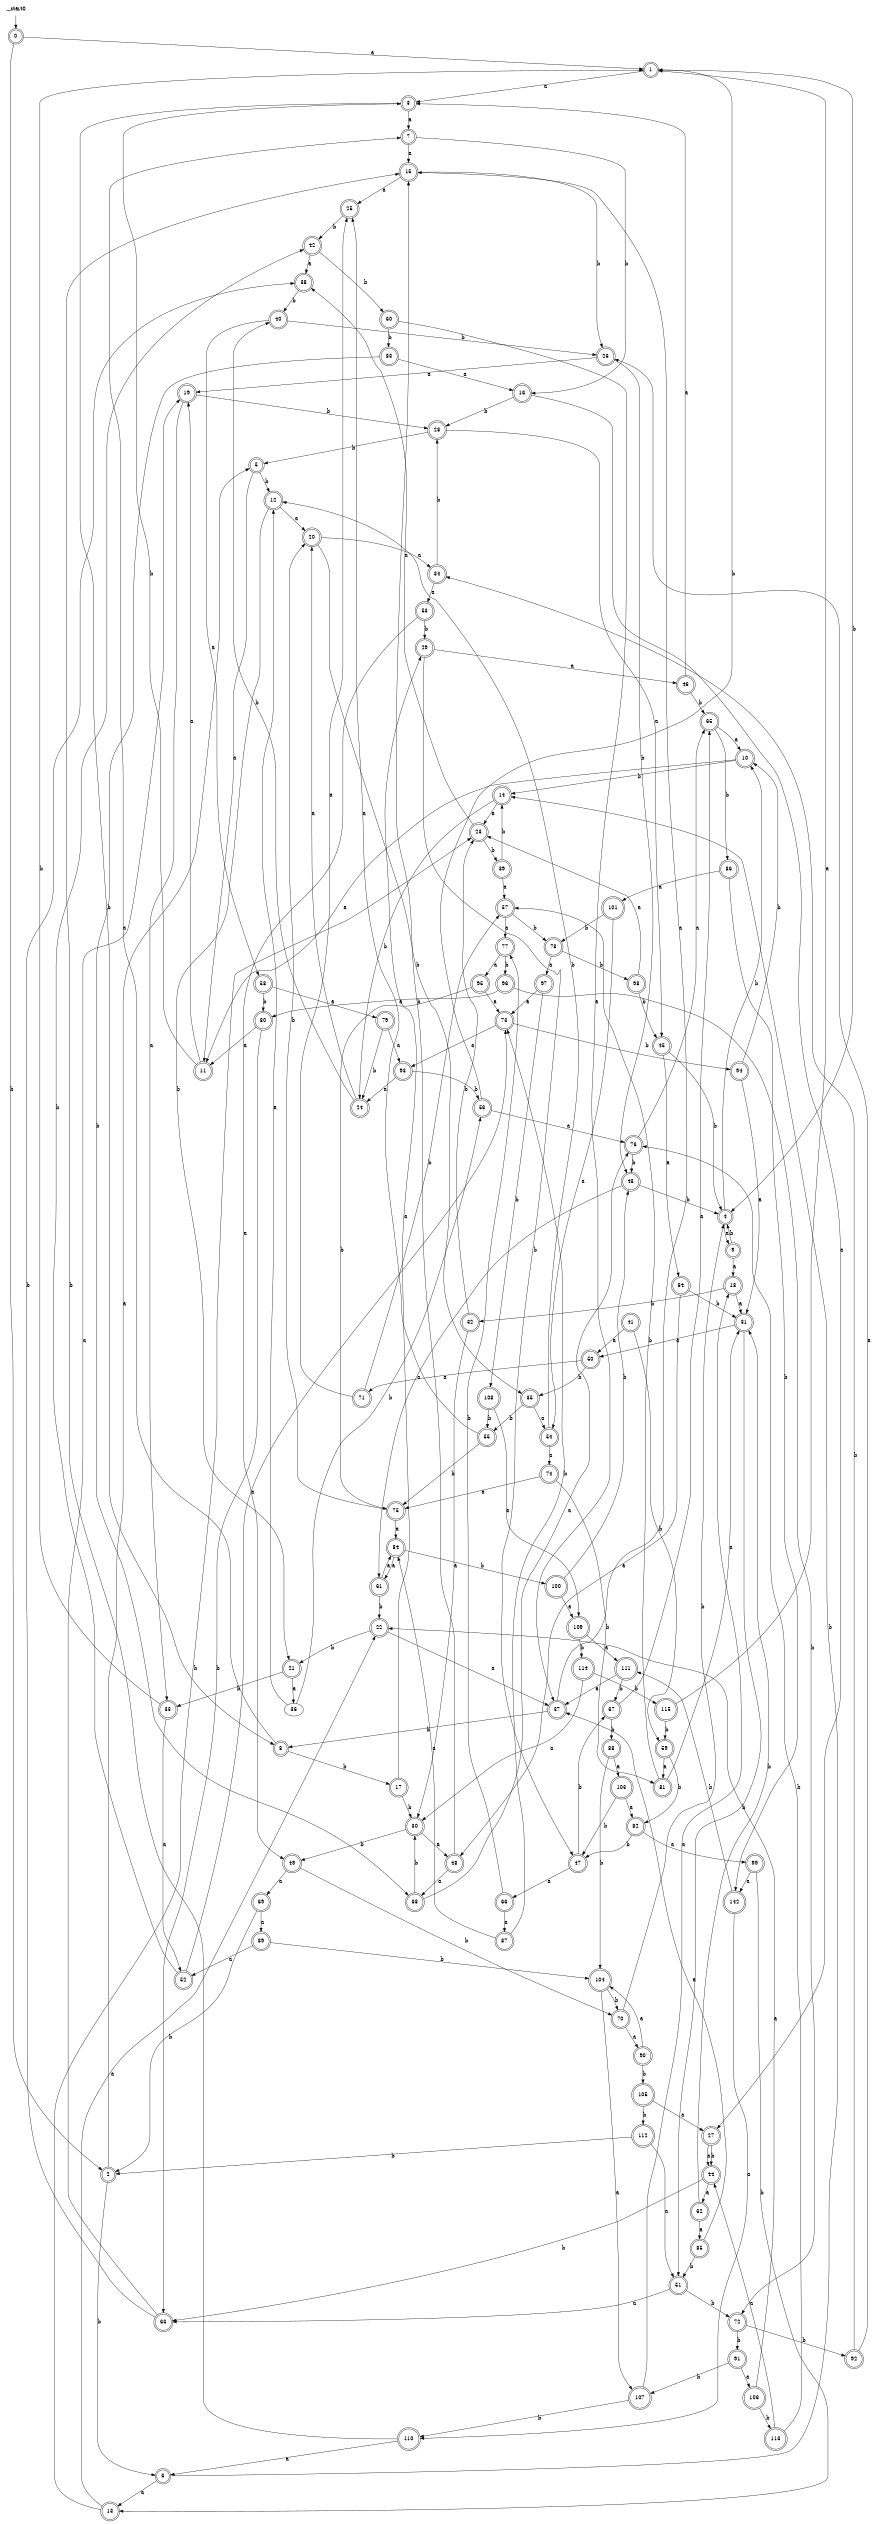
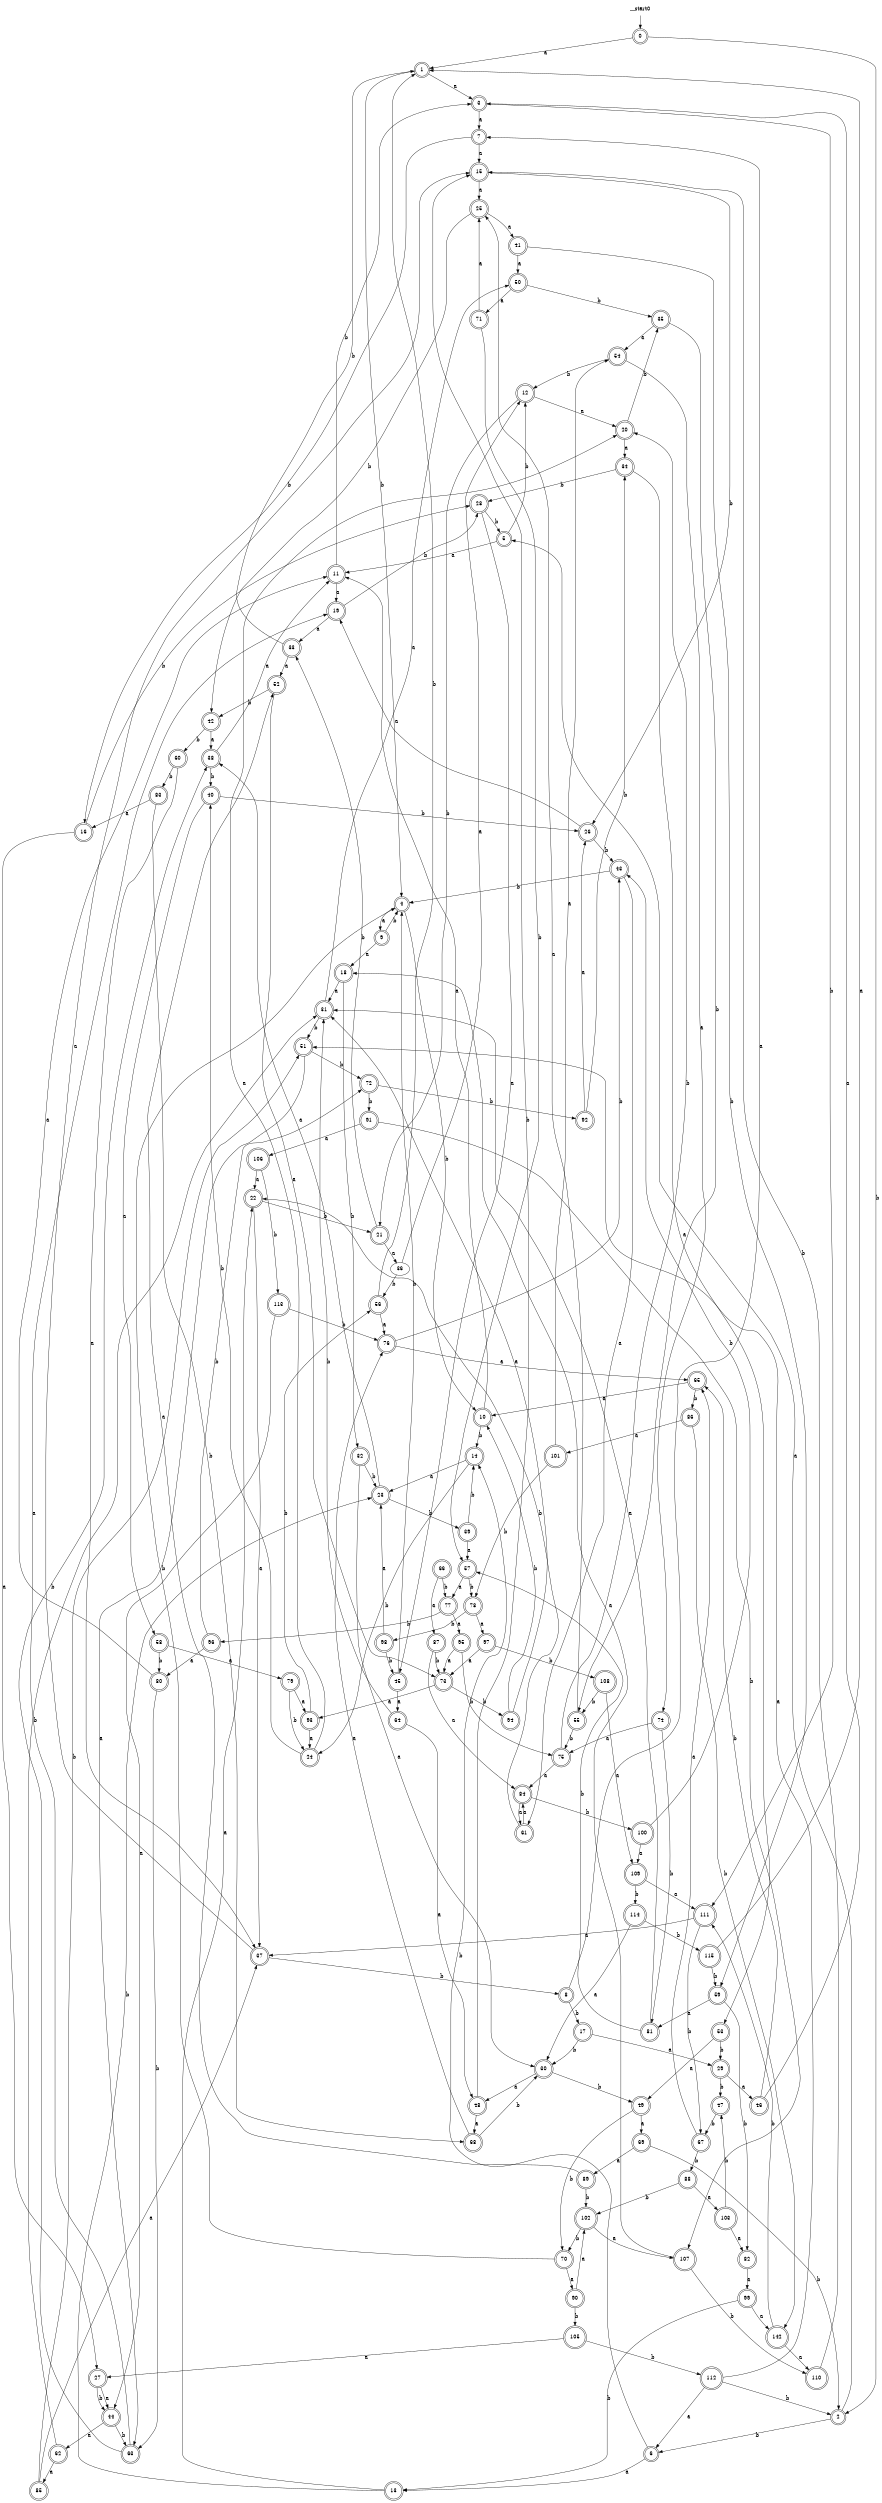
edge "25" -> "41": added, label "a"
edge "38" -> "11": added, label "a"
edge "3" -> "8": now "3" -> "111"
edge "82" -> "47": removed, label "b"
edge "47" -> "66": removed, label "a"
node "104": label "104" -> "102"
edge "110" -> "6": now "112" -> "6"
